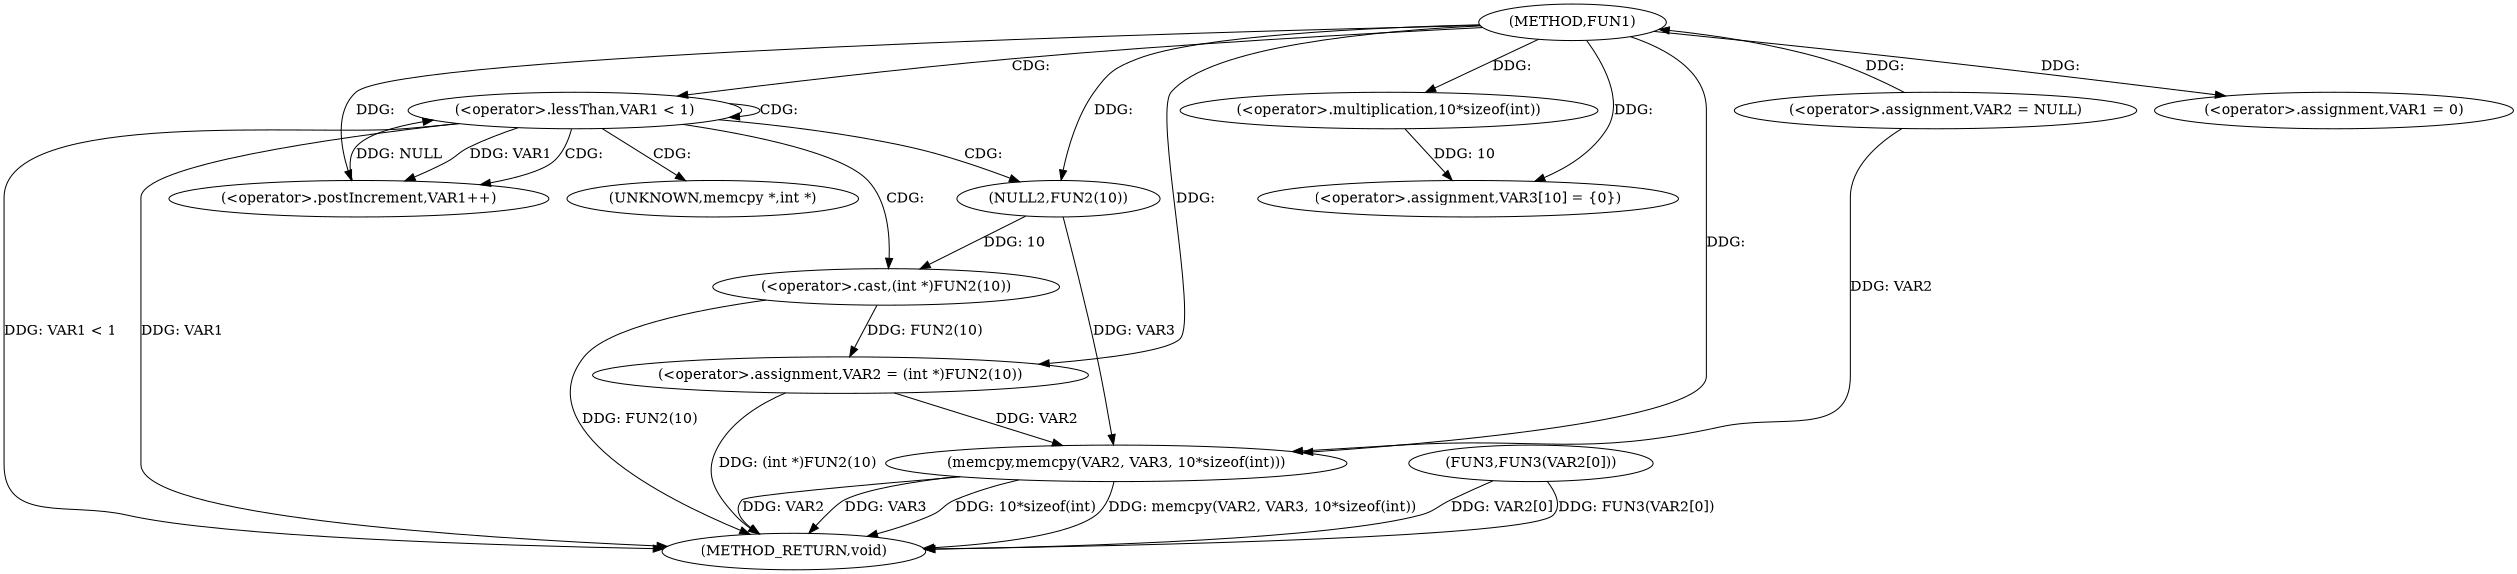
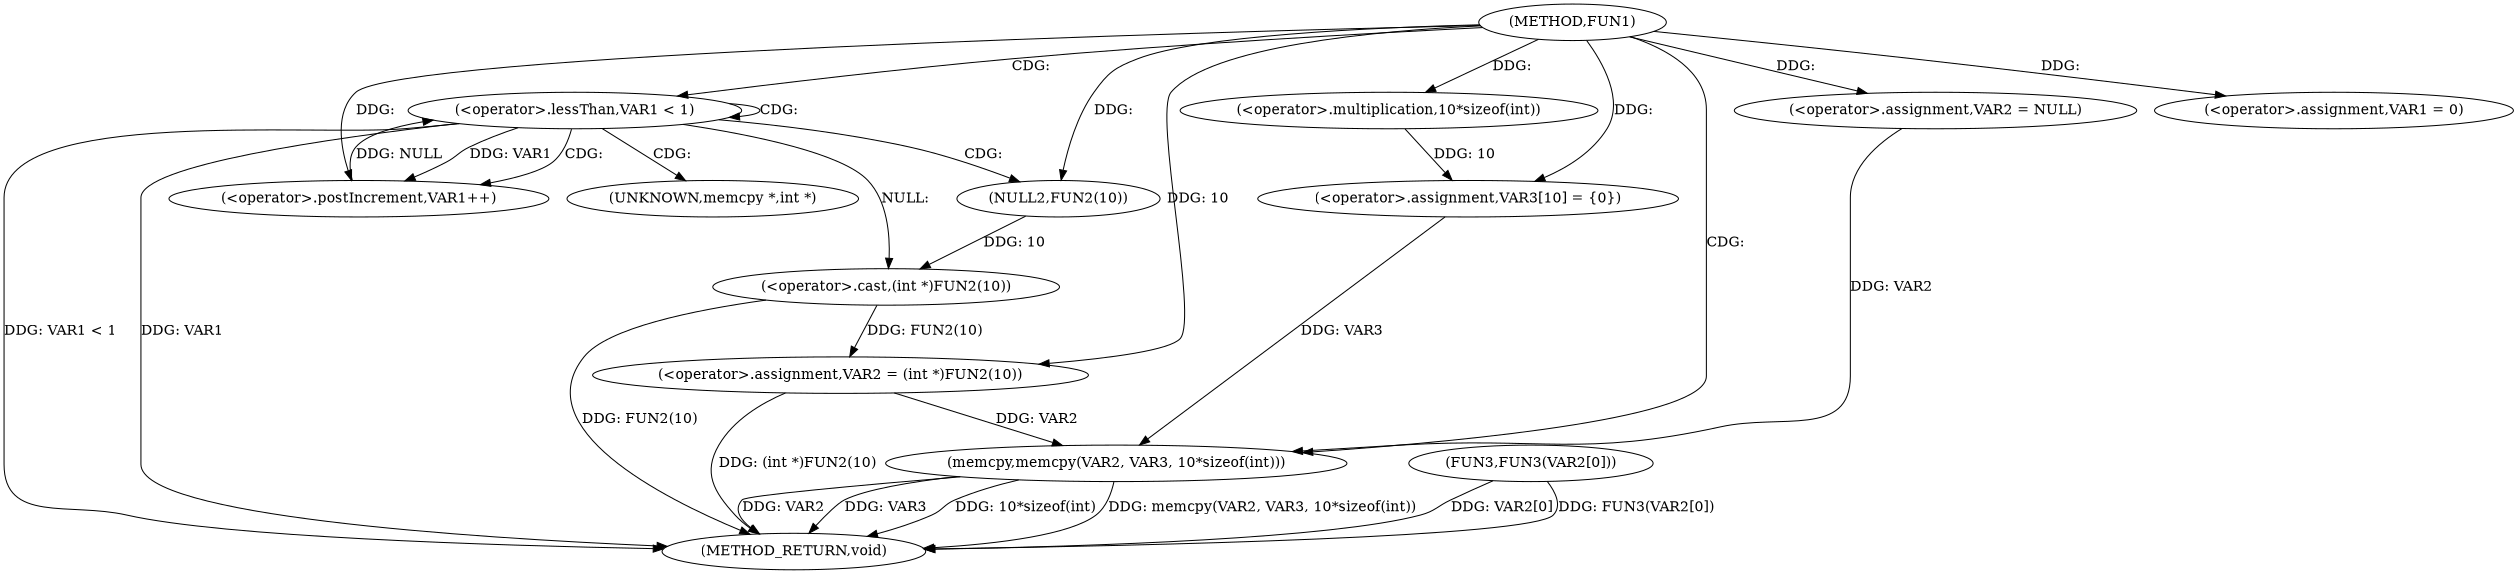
edge "(<operator>.assignment,VAR2 = NULL)" -> "(METHOD,FUN1)": reversed
edge "(<operator>.lessThan,VAR1 < 1)" -> "(<operator>.cast,(int *)FUN2(10))": label "CDG: " -> "NULL: "
edge "(METHOD,FUN1)" -> "(<operator>.assignment,VAR2 = (int *)FUN2(10))": label "DDG: " -> "DDG: 10"
edge "(METHOD,FUN1)" -> "(memcpy,memcpy(VAR2, VAR3, 10*sizeof(int)))": label "DDG: " -> "CDG: "
edge "(NULL2,FUN2(10))" -> "(memcpy,memcpy(VAR2, VAR3, 10*sizeof(int)))": now "(<operator>.assignment,VAR3[10] = {0})" -> "(memcpy,memcpy(VAR2, VAR3, 10*sizeof(int)))"
